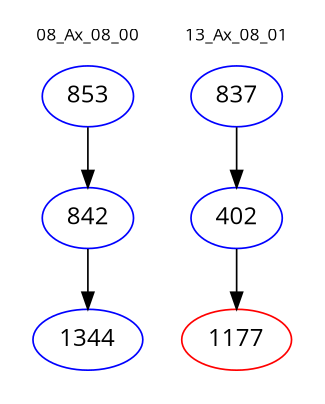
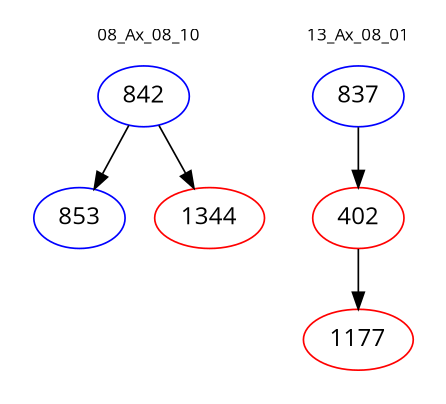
cluster "08_Ax_08_00": label "08_Ax_08_00" -> "08_Ax_08_10"
edge "853" -> "842": reversed
node "402": color blue -> red
node "1344": color blue -> red
